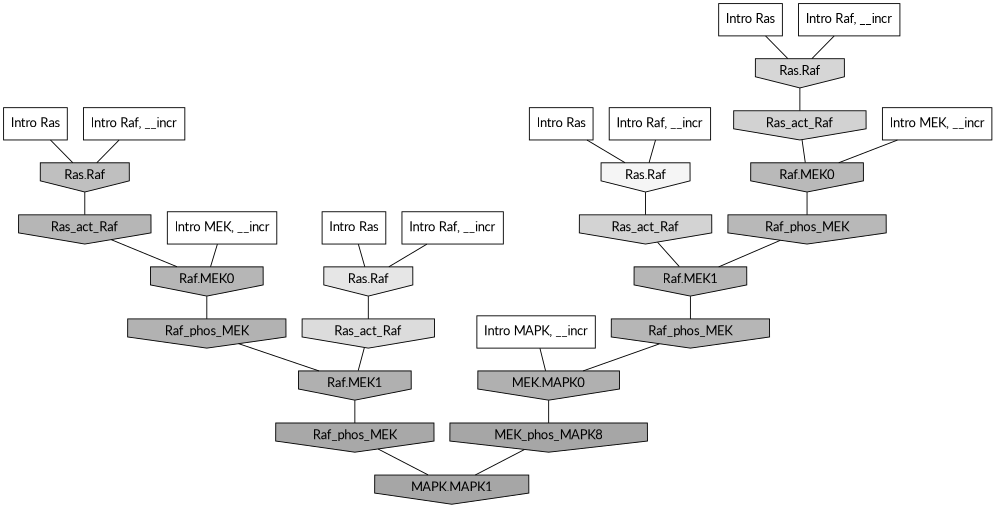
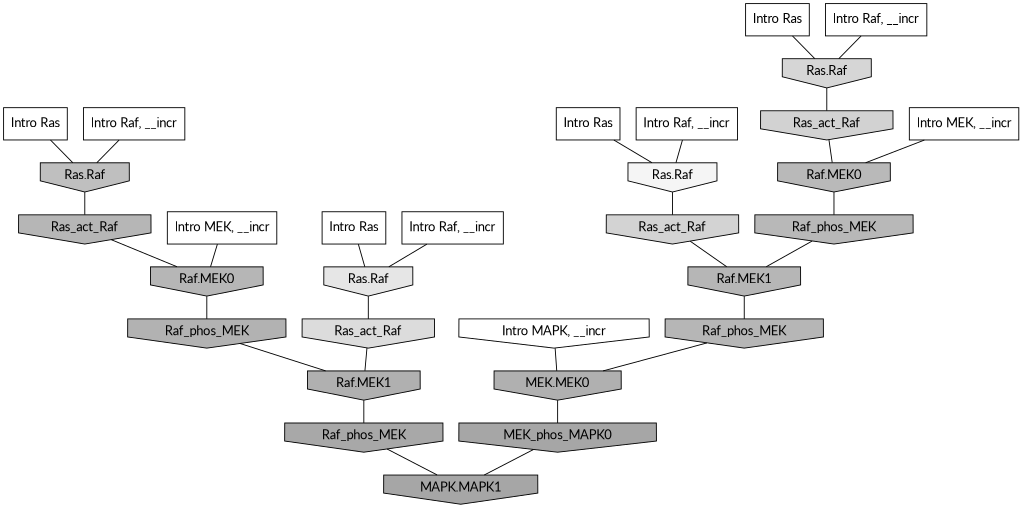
node "Intro MAPK, __incr": shape box -> invhouse
node "MEK.MAPK0": label "MEK.MAPK0" -> "MEK.MEK0"
node "MEK_phos_MAPK8": label "MEK_phos_MAPK8" -> "MEK_phos_MAPK0"
